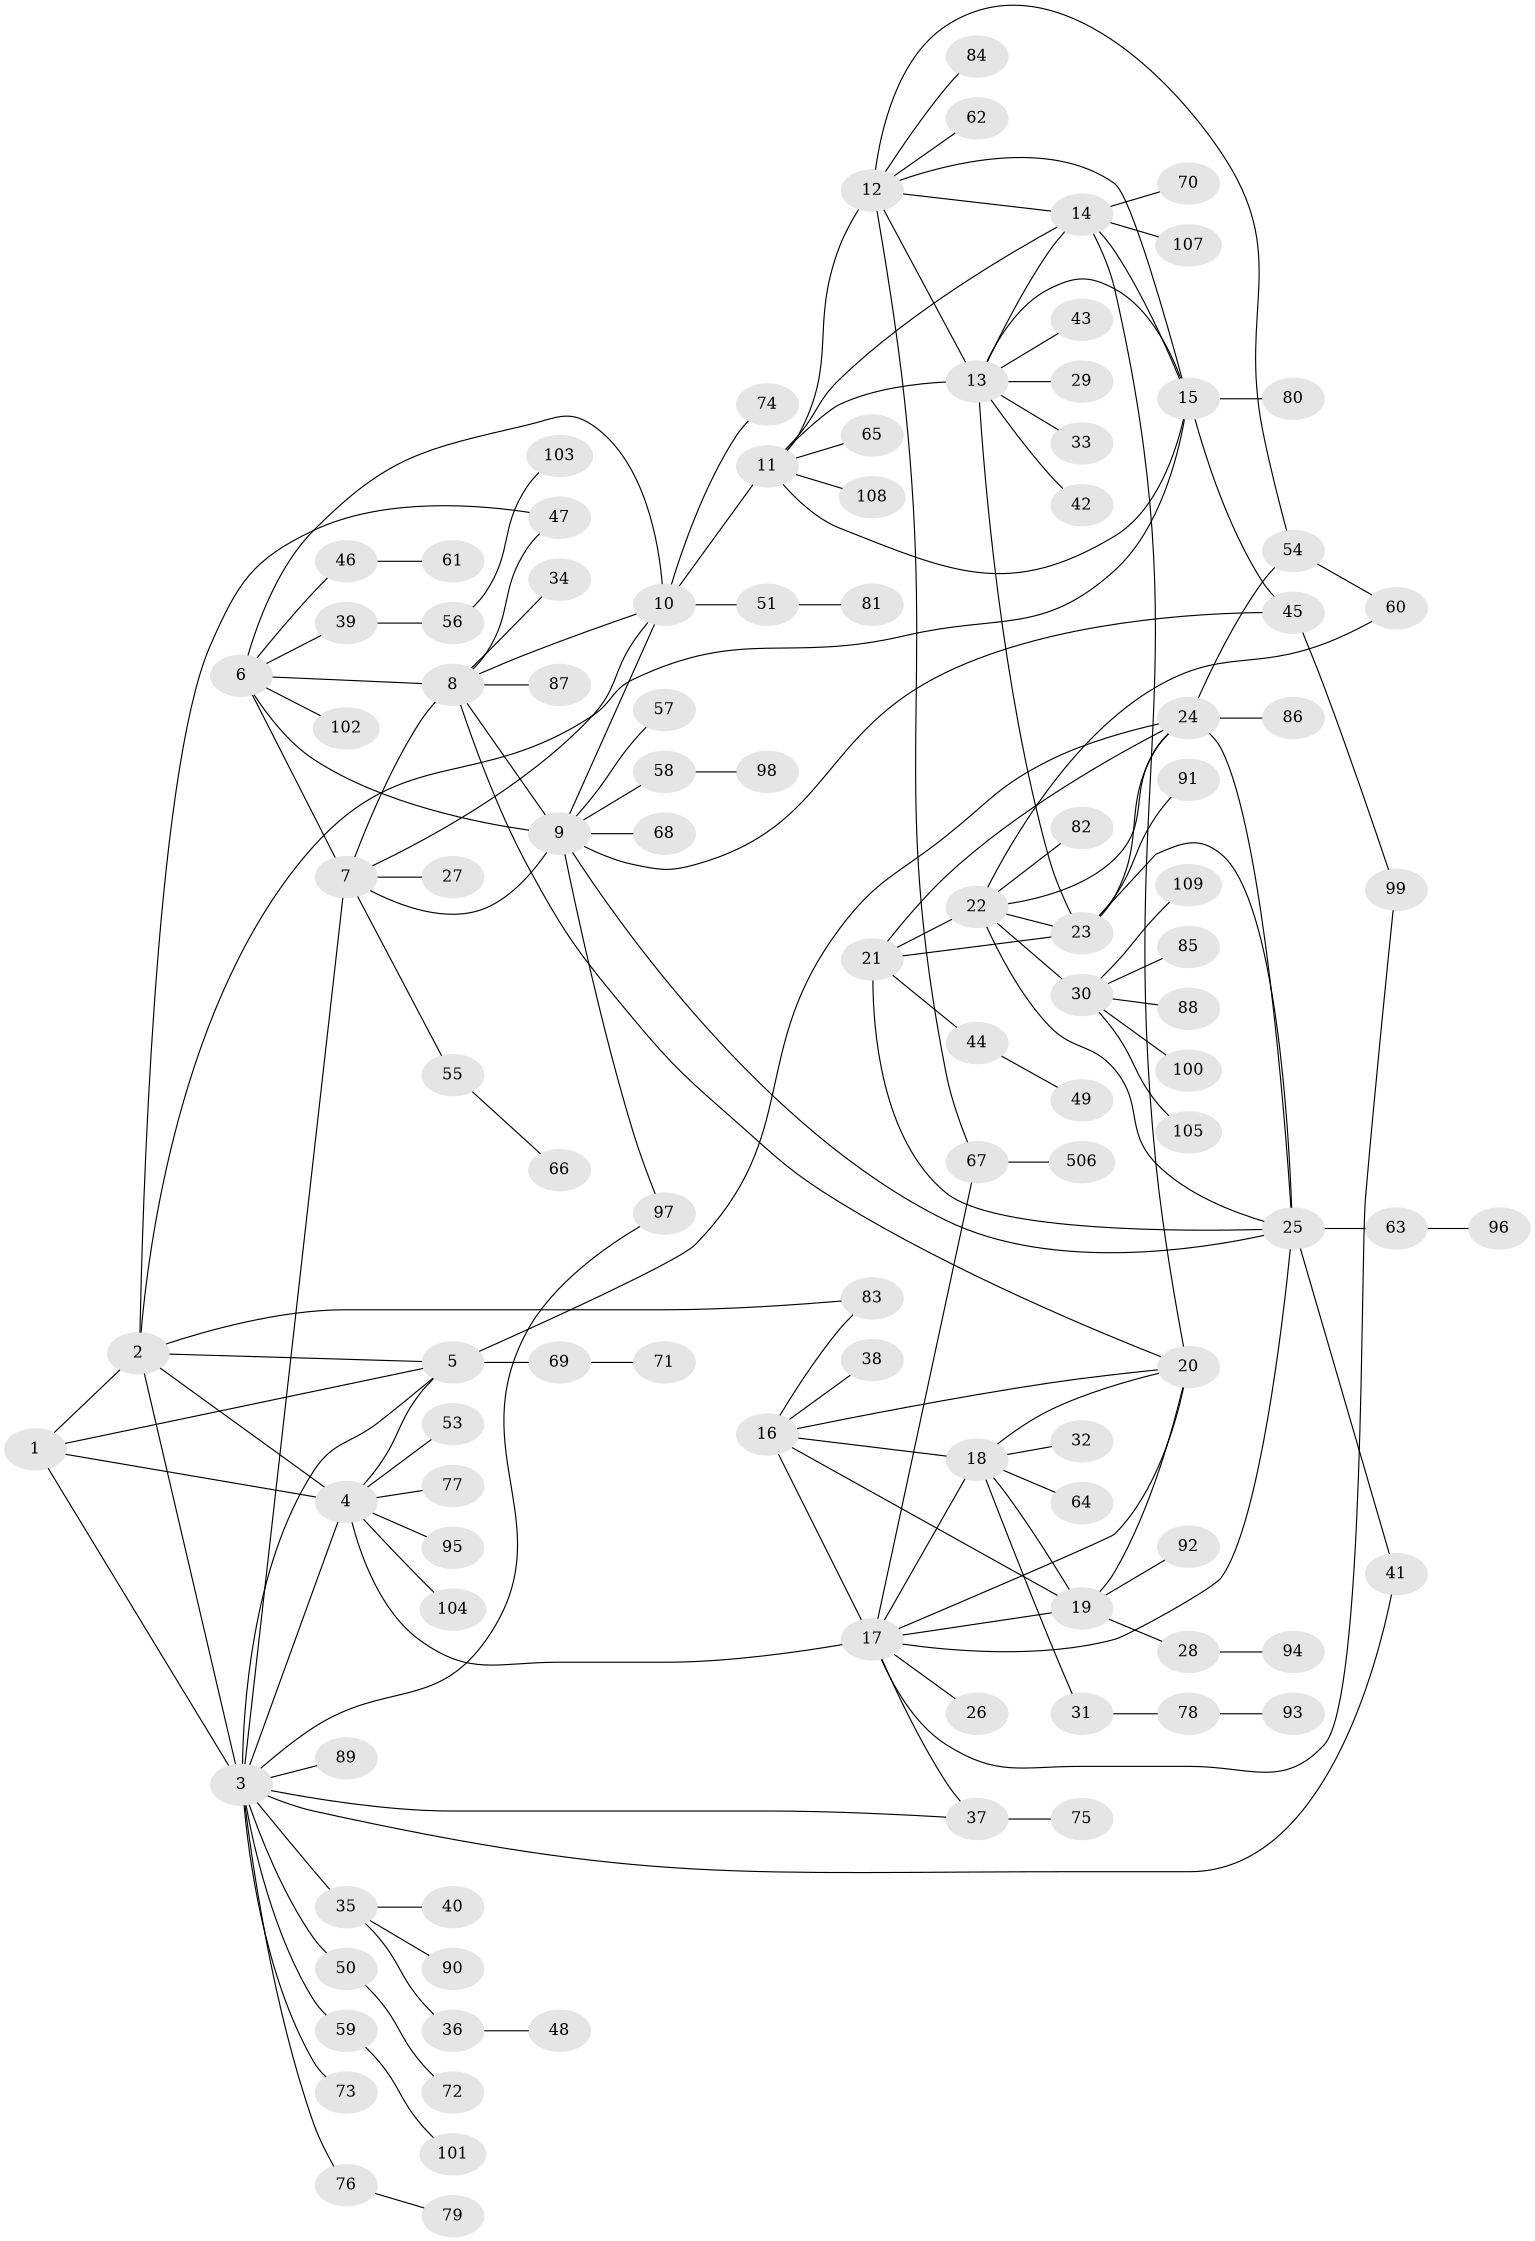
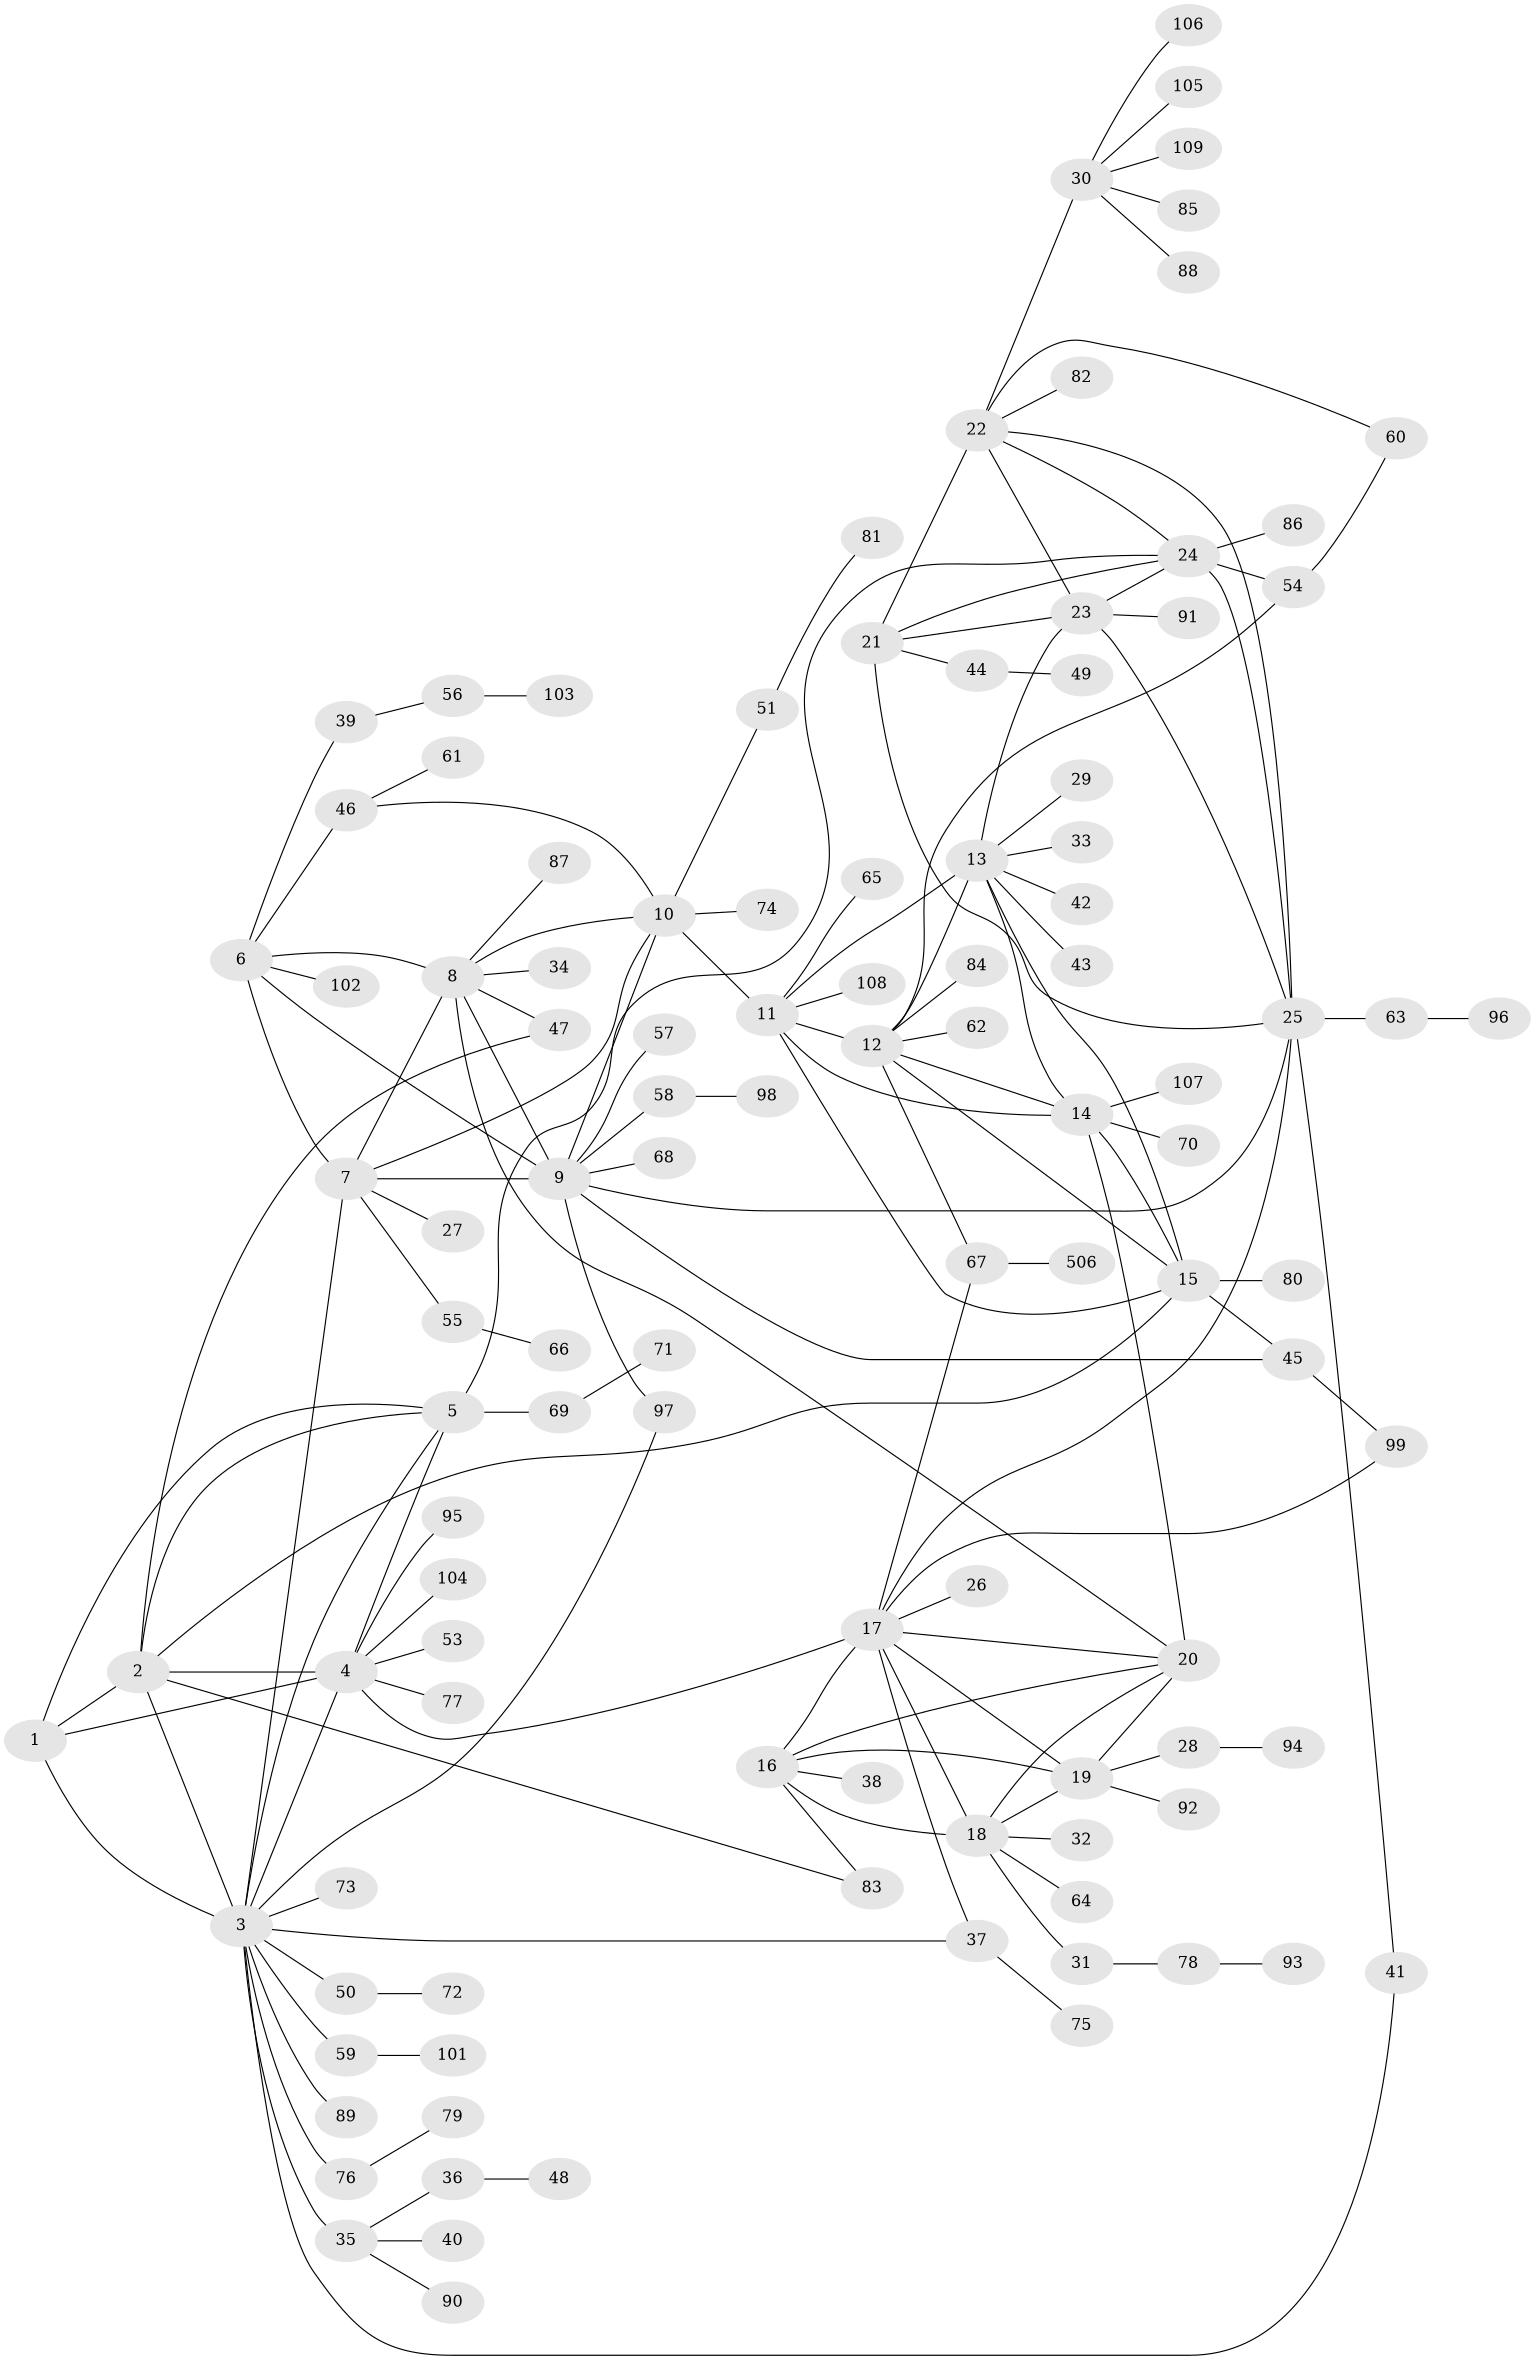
edge "10" -- "6": now "10" -- "46"
node "100": label "100" -> "106"
